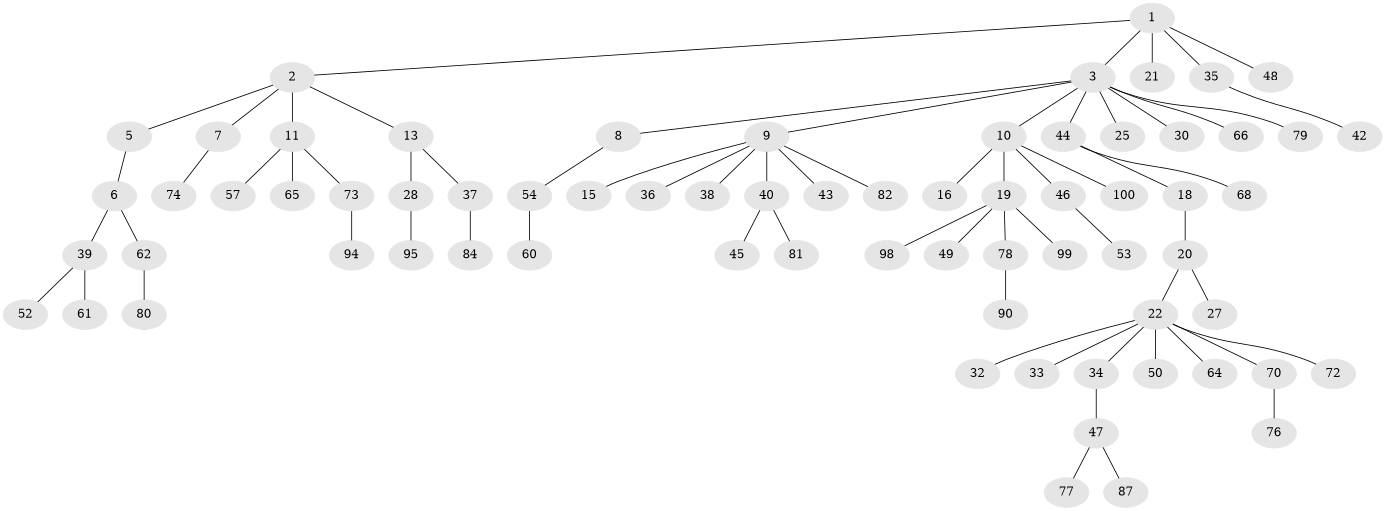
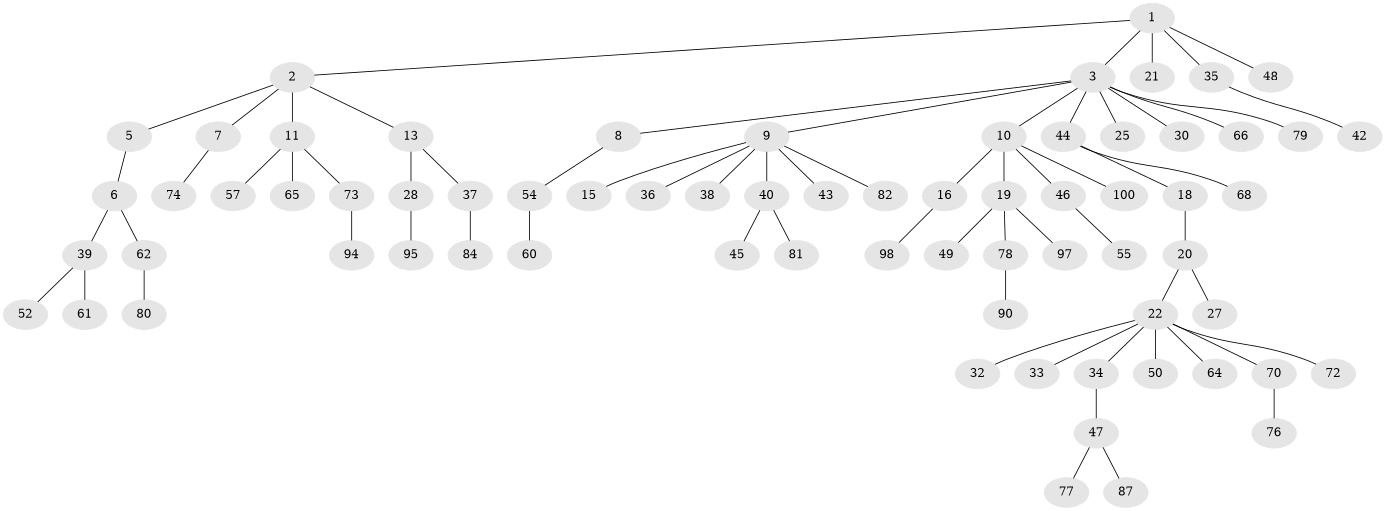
edge "19" -- "98": now "16" -- "98"
node "99": label "99" -> "97"
node "53": label "53" -> "55"
